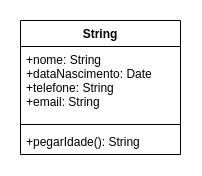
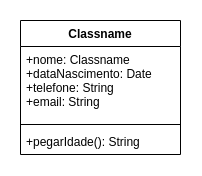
node "String": label "String" -> "Classname"
node "+nome: String +dataNascimento: Date +telefone: String +email: String": label "+nome: String +dataNascimento: Date +telefone: String +email: String" -> "+nome: Classname +dataNascimento: Date +telefone: String +email: String"
